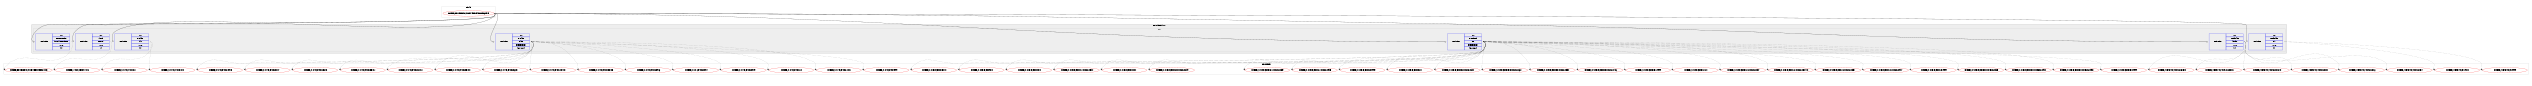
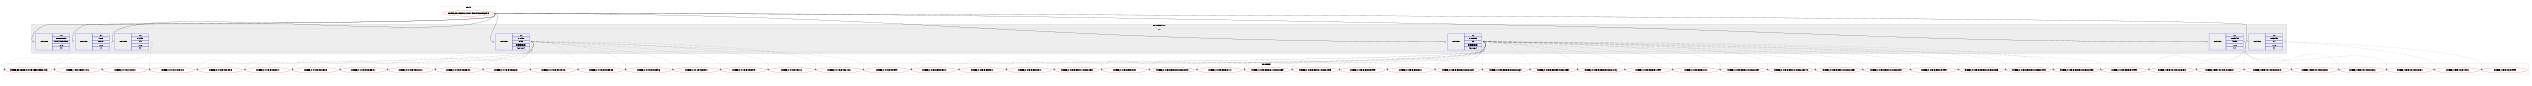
node "portage://sys-devel/gcc-12.4.0": added
